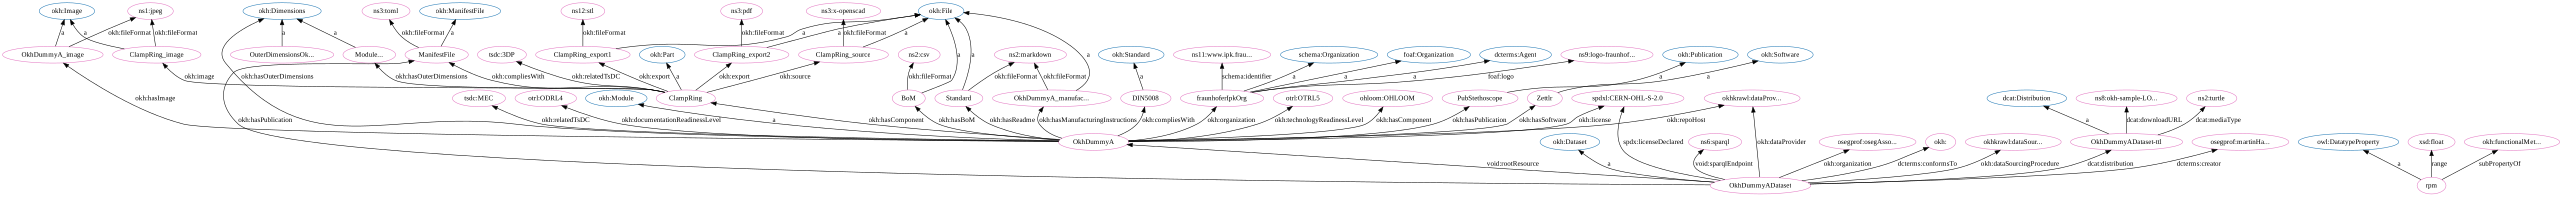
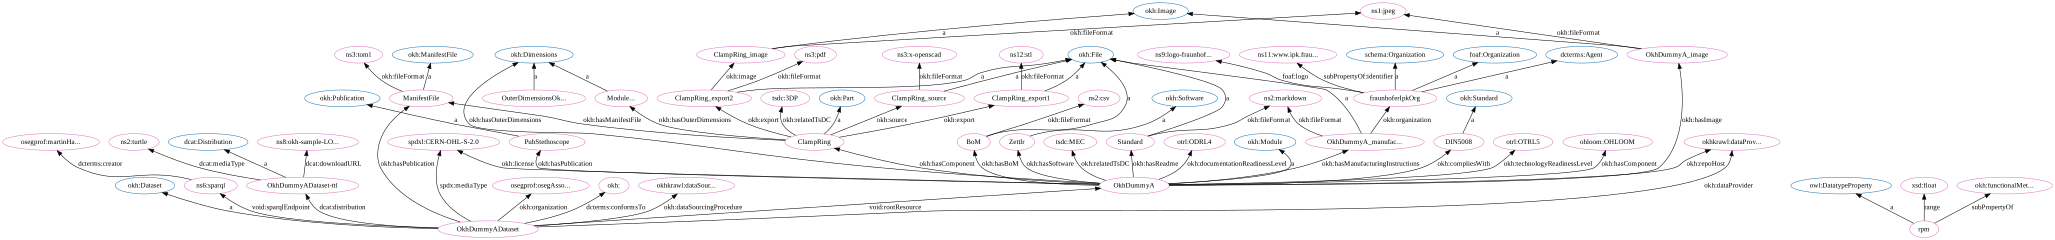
edge "ClampRing" -> "ManifestFile": label "okh:compliesWith" -> "okh:hasManifestFile"
edge "fraunhoferIpkOrg" -> "ns11:www.ipk.frau...": label "schema:identifier" -> "subPropertyOf:identifier"
edge "ClampRing" -> "ClampRing_image": now "ClampRing_export2" -> "ClampRing_image"
edge "OkhDummyA" -> "fraunhoferIpkOrg": now "OkhDummyA_manufac..." -> "fraunhoferIpkOrg"
edge "OkhDummyADataset" -> "spdxl:CERN-OHL-S-2.0": label "spdx:licenseDeclared" -> "spdx:mediaType"
edge "OkhDummyADataset" -> "osegprof:martinHa...": now "ns6:sparql" -> "osegprof:martinHa..."
